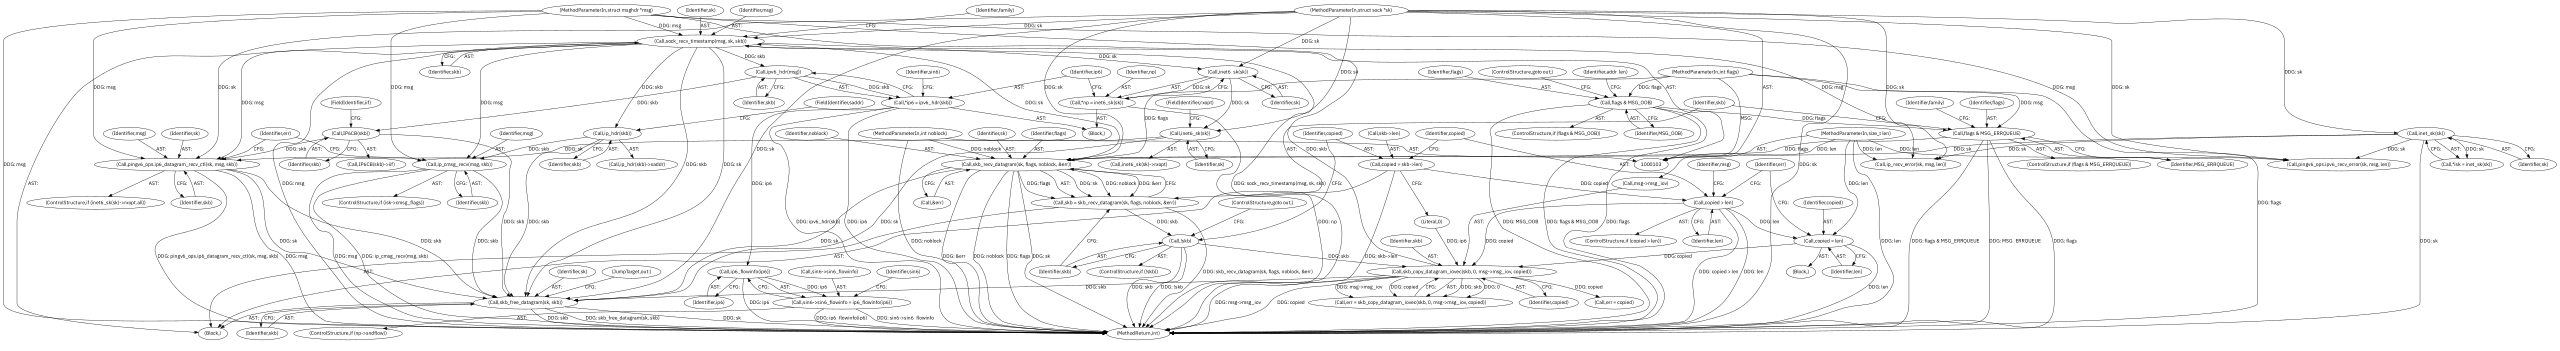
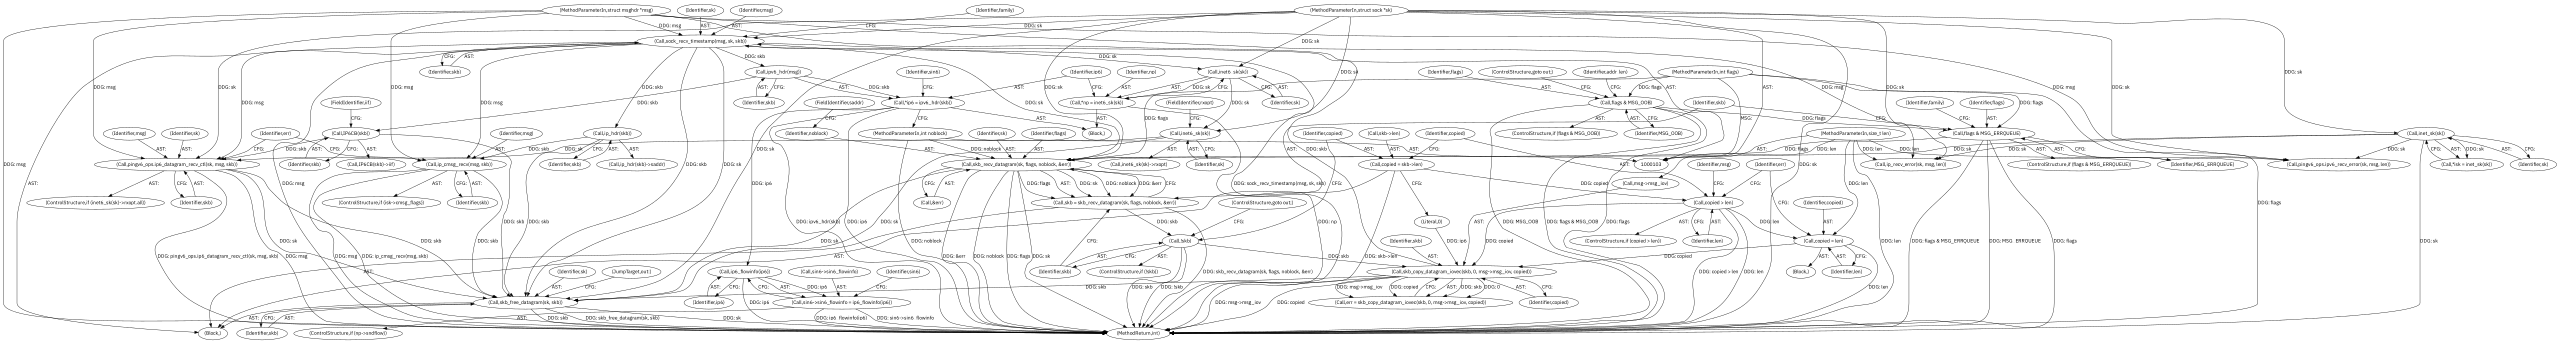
edge "(Call,*ip6 = ipv6_hdr(skb))" -> "(Call,ipv6_hdr(msg))": now "(Call,*ip6 = ipv6_hdr(skb))" -> "(MethodParameterIn,int noblock)"
edge "(MethodParameterIn,int flags)" -> "(Call,flags & MSG_ERRQUEUE)": label "DDG: msg" -> "DDG: flags"
edge "(FieldIdentifier,saddr)" -> "(Call,ip_hdr(skb))": now "(FieldIdentifier,saddr)" -> "(Identifier,noblock)"
node "(Call,err = copied)": removed
